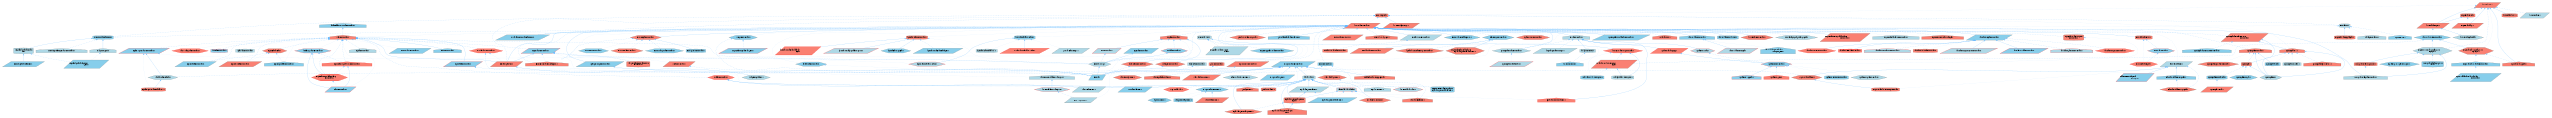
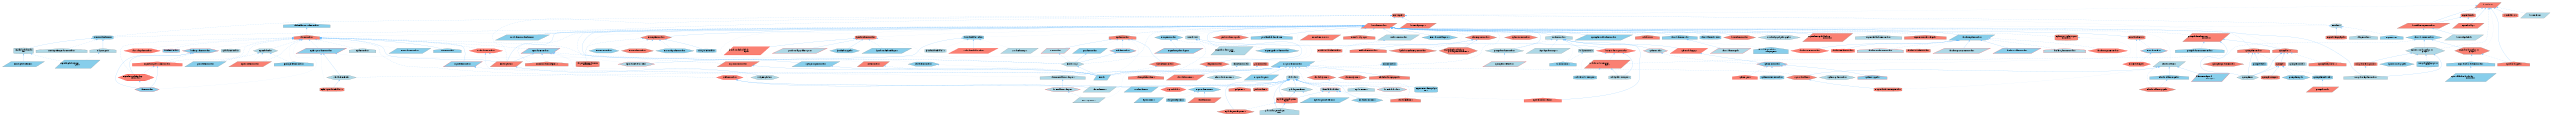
node "PhysScene_Chaos.h": label "PhysScene_Chaos.h" -> "PhysScene_BillboardComponent.h"
node "DebugDrawComponent.h": fillcolor skyblue -> salmon
node "CharacterMoverSimulation Component.h": label "CharacterMoverSimulation Component.h" -> "BakedShallowWaterSimulation Component.h"
node "PhysicsInterfaceScene.h": shape hexagon -> parallelogram
node "BasicElementSet.h": fillcolor salmon -> lightblue
node "EQSRenderingComponent.h": shape parallelogram -> house
node "BakedShallowWaterSimulation.h": label "BakedShallowWaterSimulation.h" -> "ChaosSimModuleManager.h"
node "LandscapeNotification.h": added
node "FleshComponent.h": shape parallelogram -> hexagon
node "BakeMeshAttributeTool.h": shape parallelogram -> hexagon
node "DataflowEditorWeightMapPaint BakeMeshAttributeVertexTool.h": label "DataflowEditorWeightMapPaint BakeMeshAttributeVertexTool.h" -> "DataflowEditorWeightMapPaint Tool.h"
node "SeamSculptTool.h": shape hexagon -> parallelogram
node "ConvertToPolygonsTool.h": fillcolor salmon -> skyblue
node "BakeMultiMeshAttributeMaps Tool.h": fillcolor salmon -> lightblue
